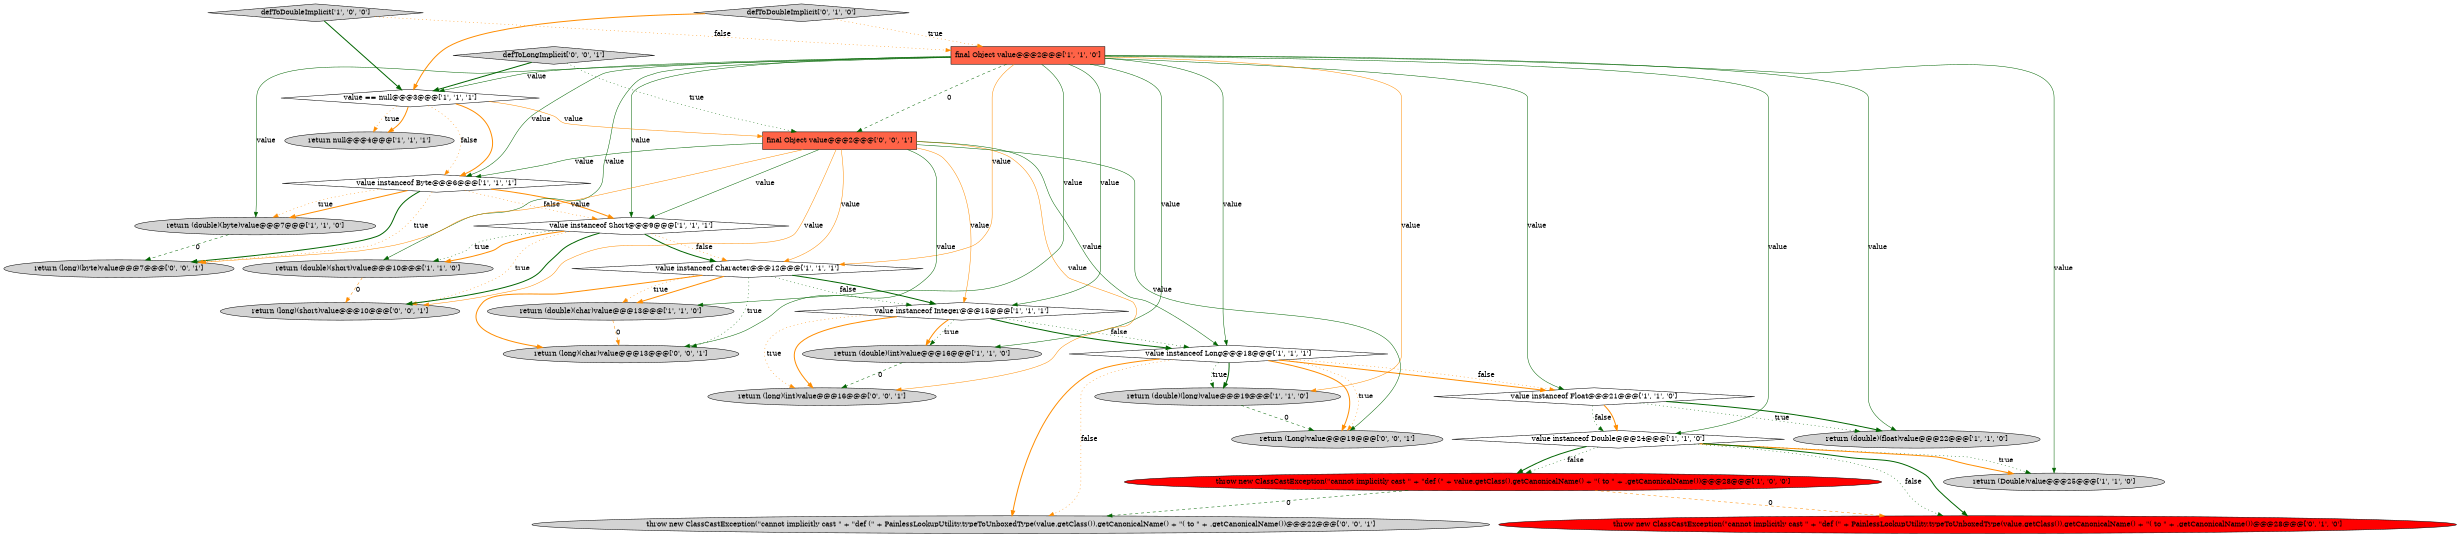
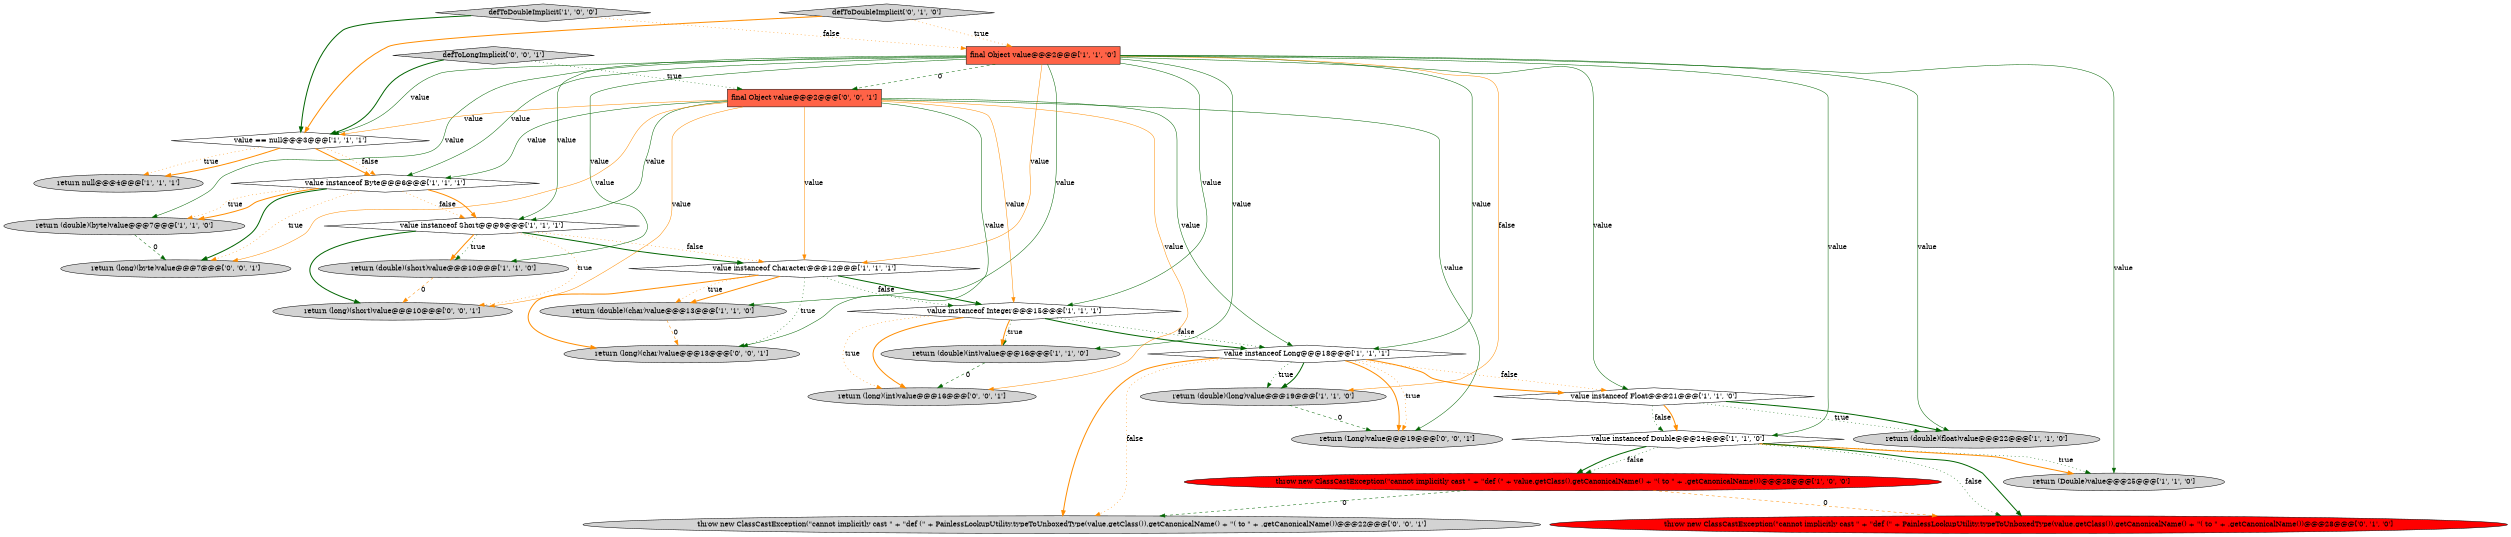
edge "value == null@@@3@@@['1', '1', '1']" -> "final Object value@@@2@@@['0', '0', '1']": reversed
edge "final Object value@@@2@@@['1', '1', '0']" -> "return (double)(long)value@@@19@@@['1', '1', '0']": label "value" -> "false"
